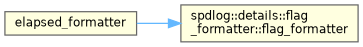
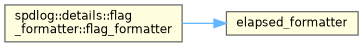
edge "elapsed_formatter" -> "spdlog::details::flag _formatter::flag_formatter": reversed
